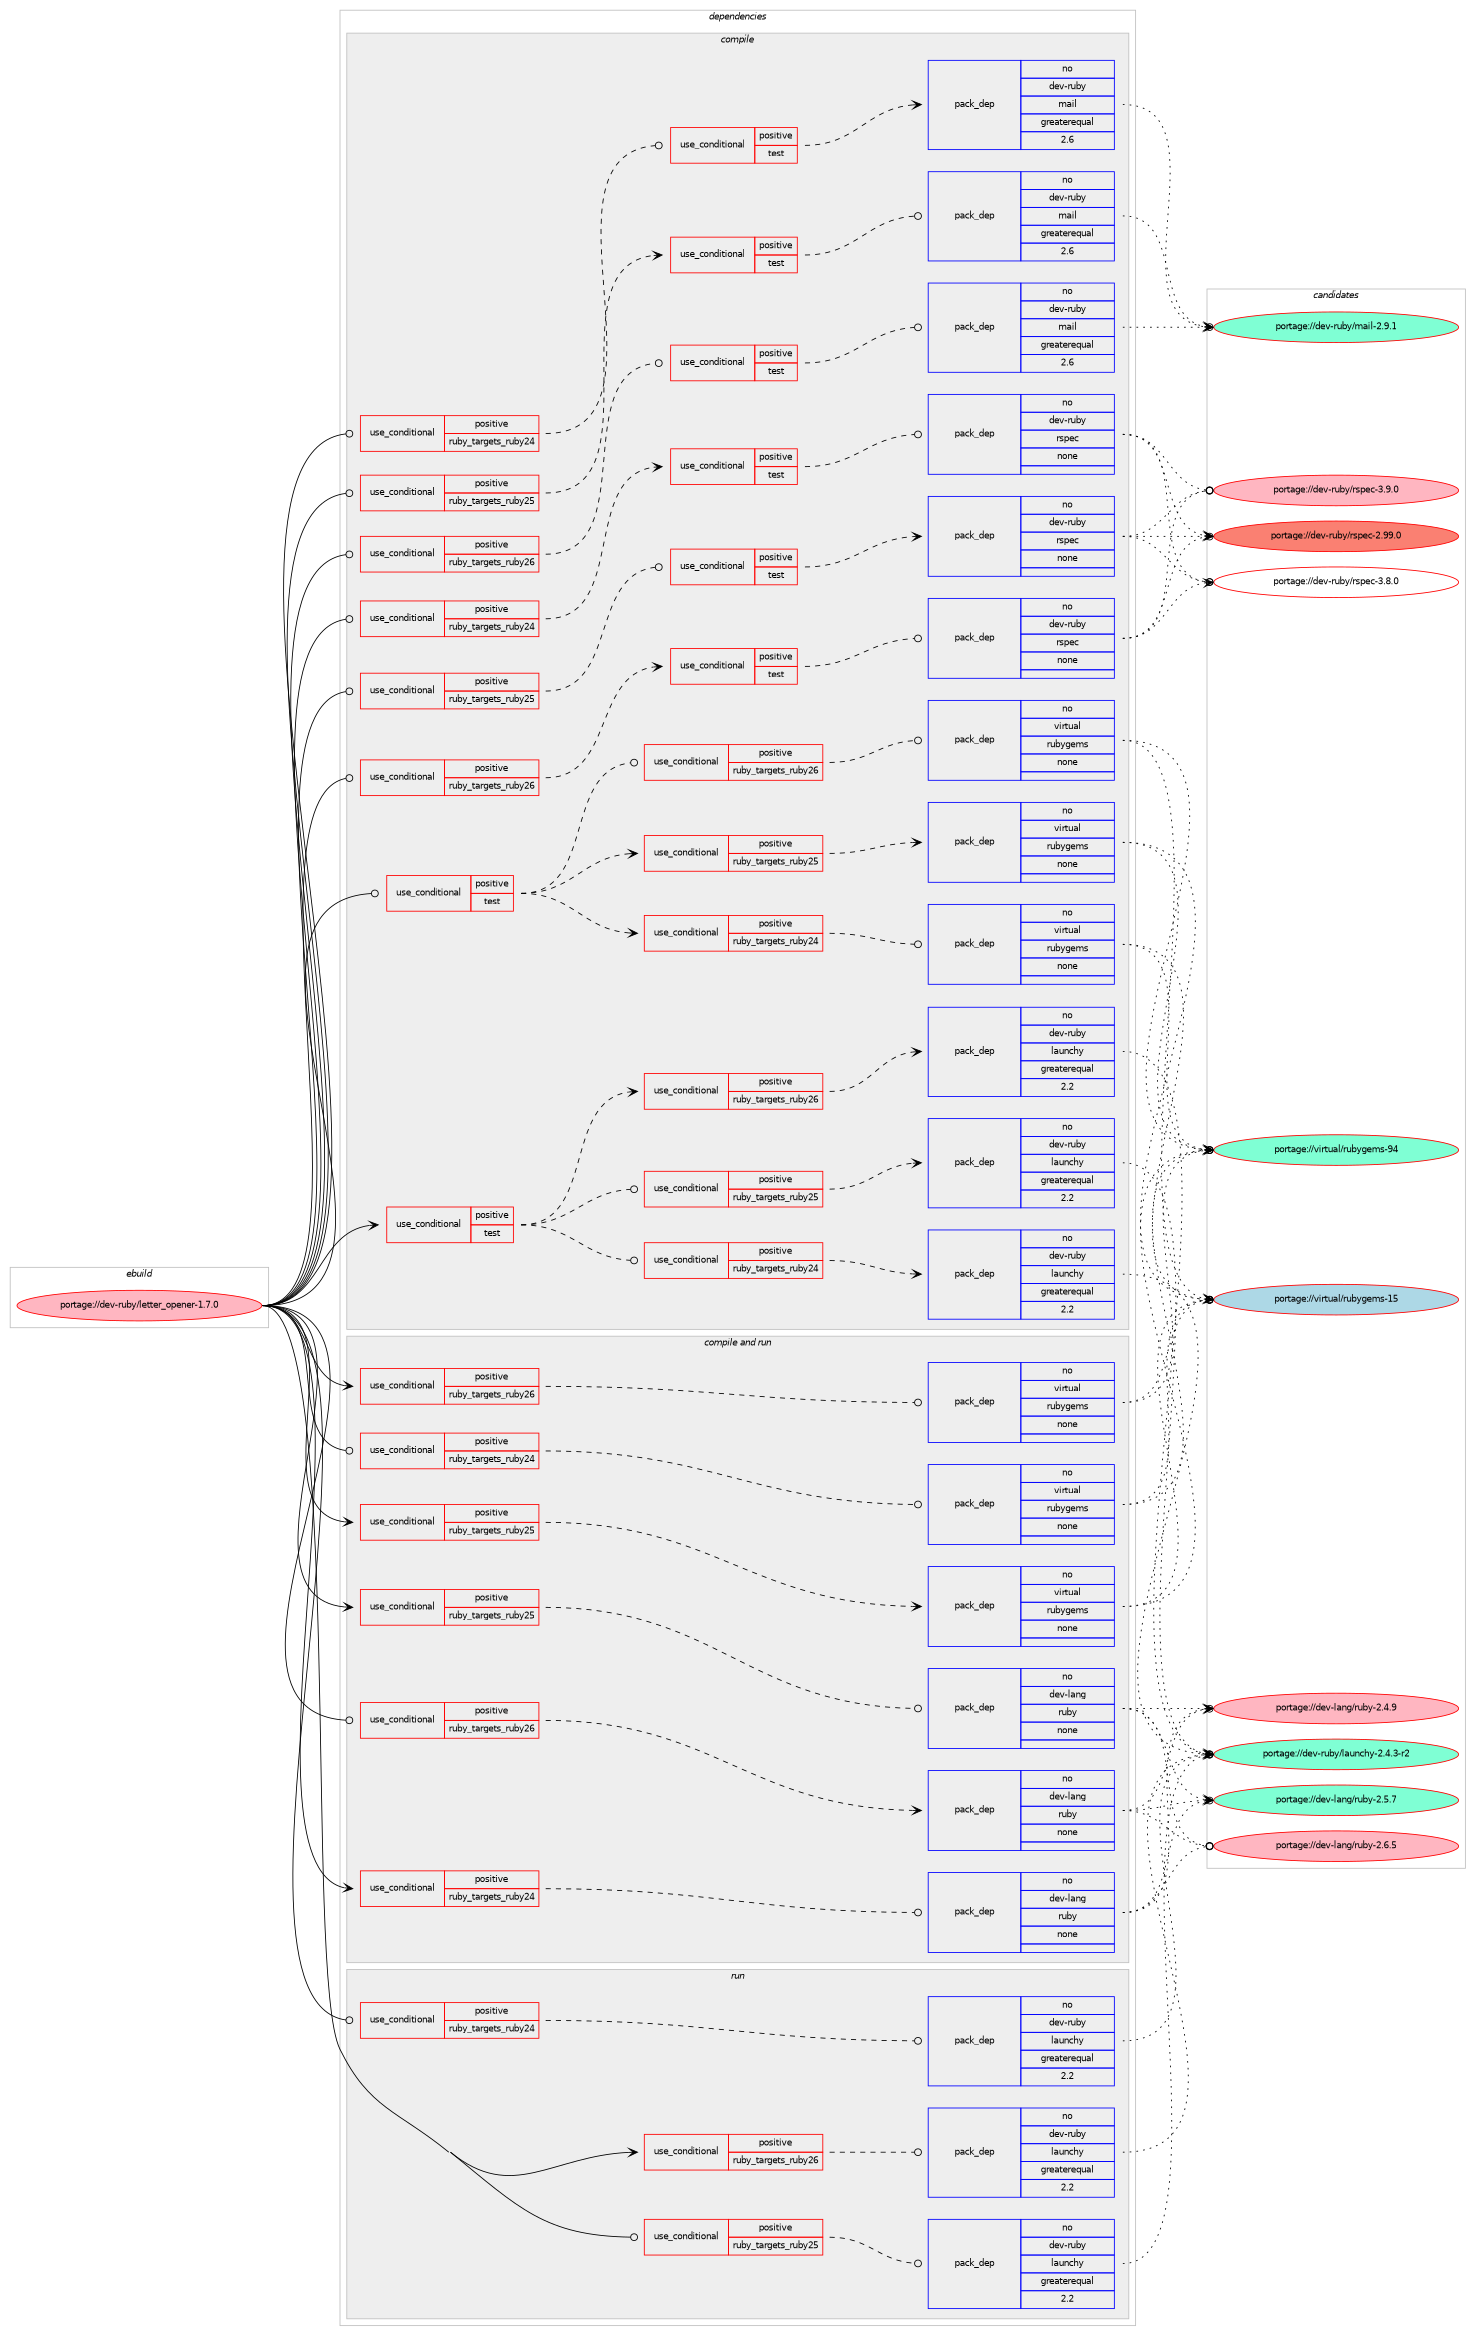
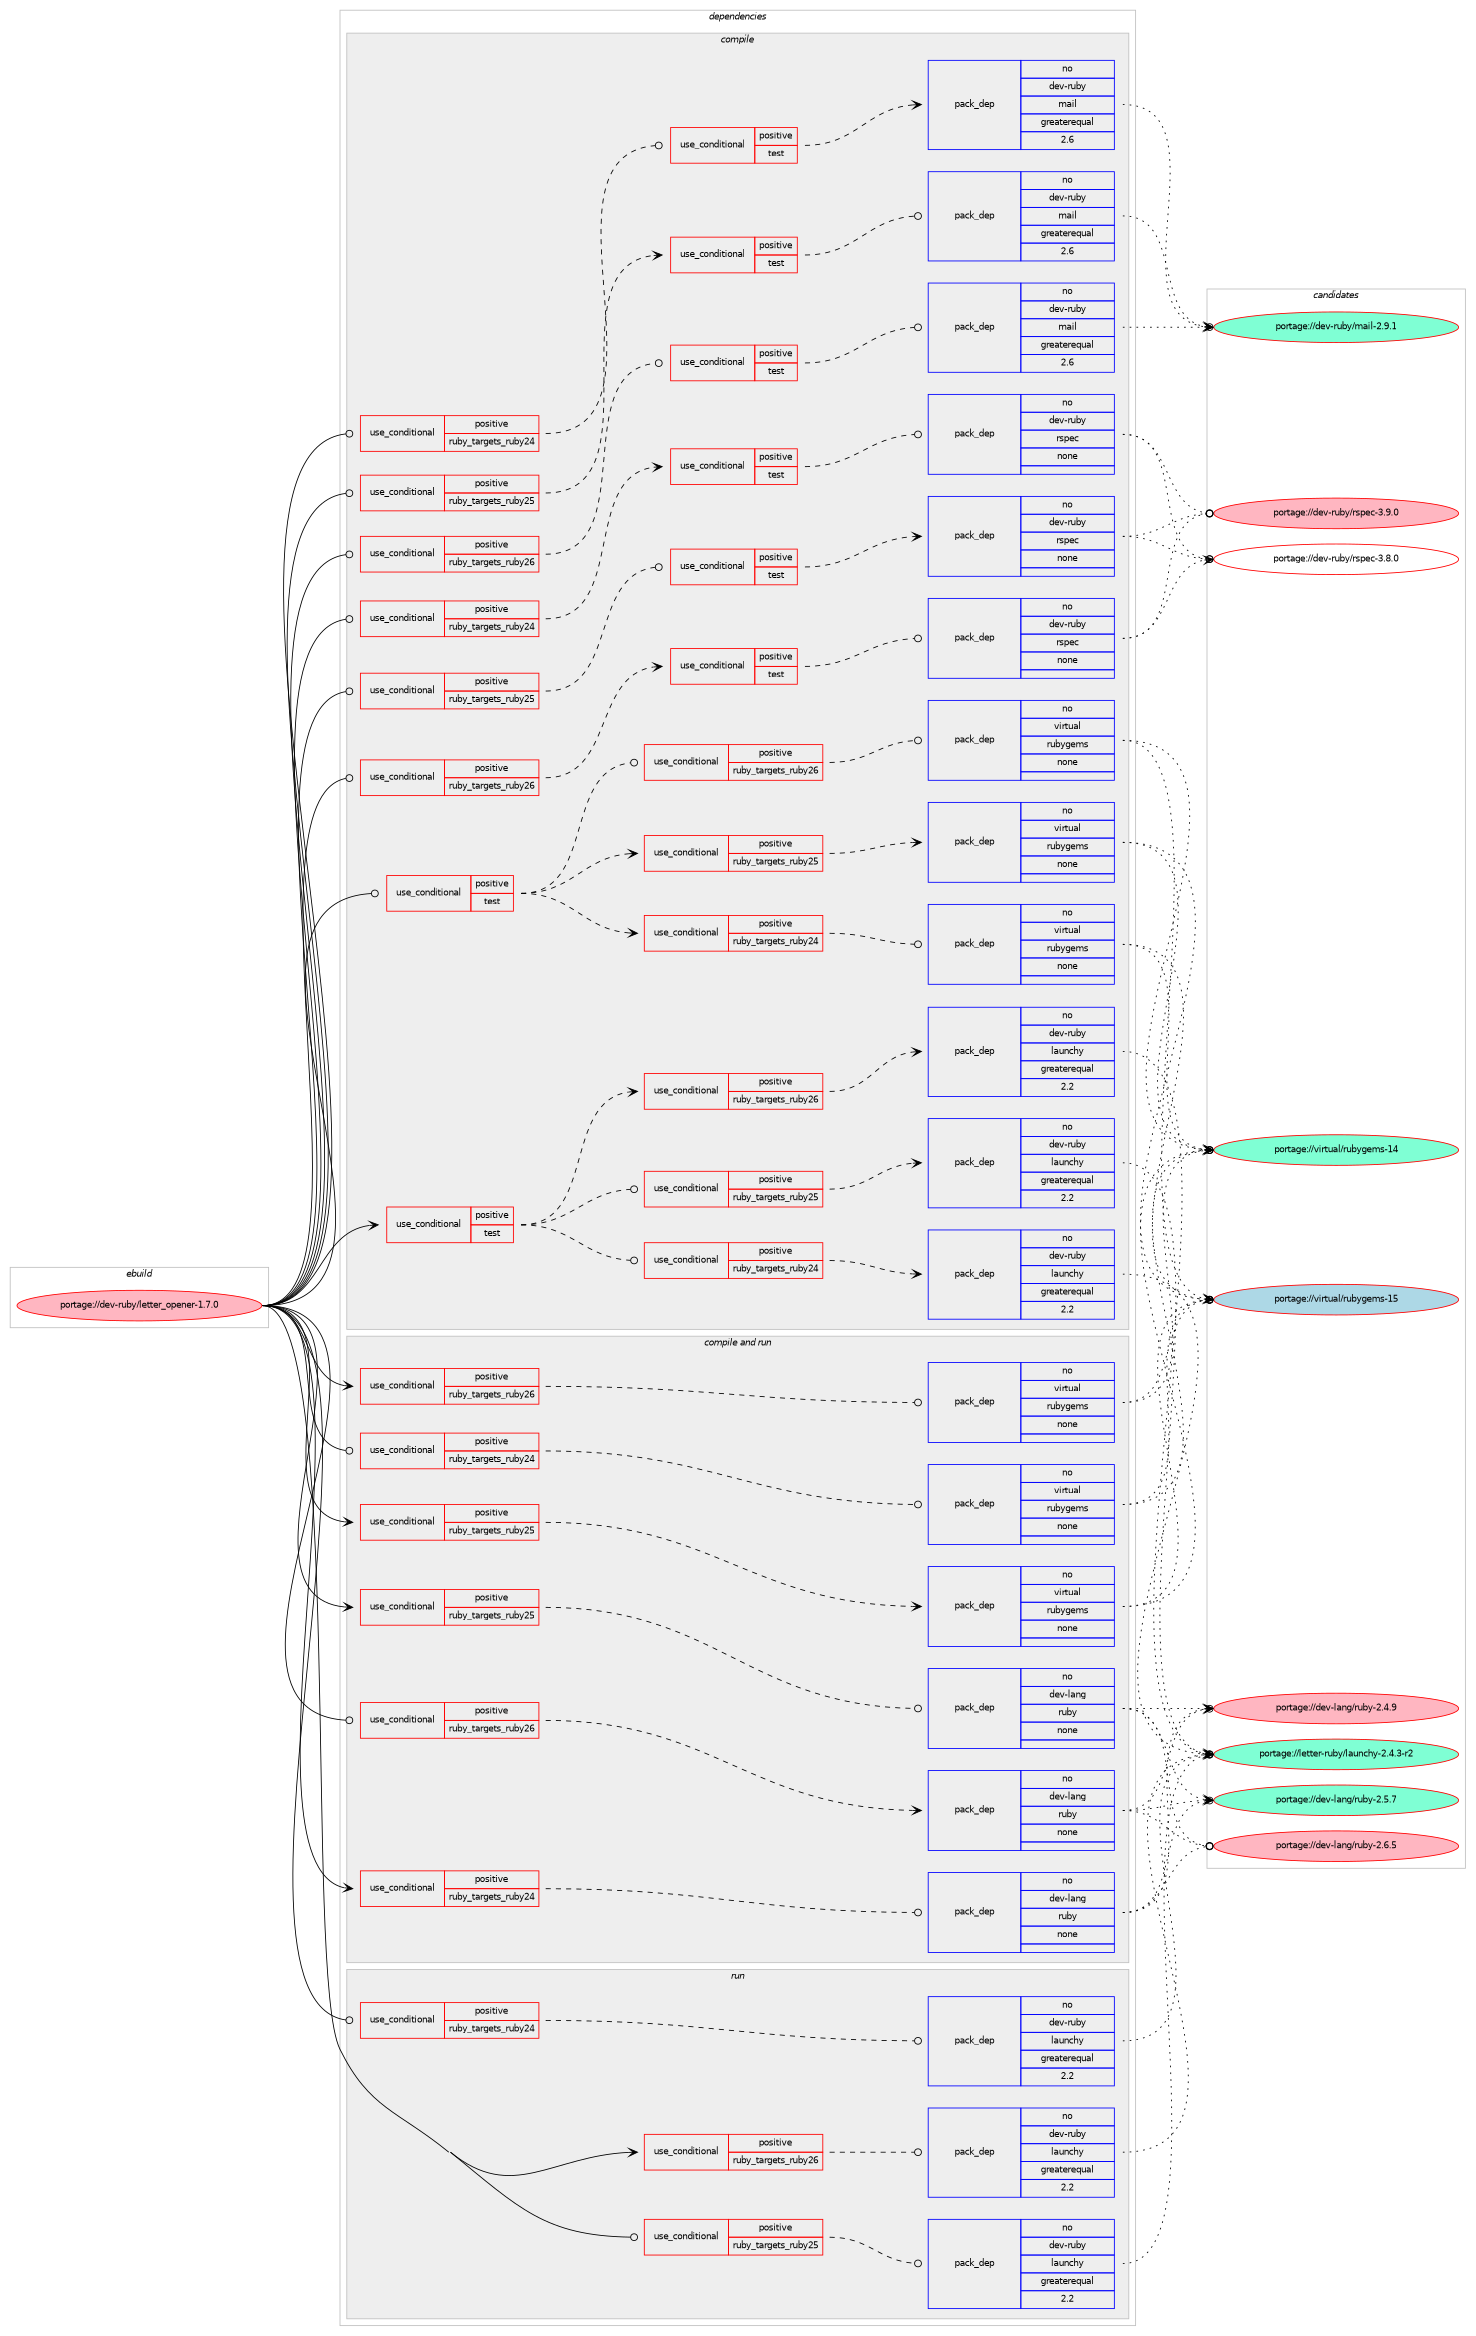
node "portage://dev-ruby/rspec-2.99.0": removed
node "portage://virtual/rubygems-94": label "portage://virtual/rubygems-94" -> "portage://virtual/rubygems-14"
node "portage://dev-ruby/launchy-2.4.3-r2": label "portage://dev-ruby/launchy-2.4.3-r2" -> "portage://letter-ruby/launchy-2.4.3-r2"
